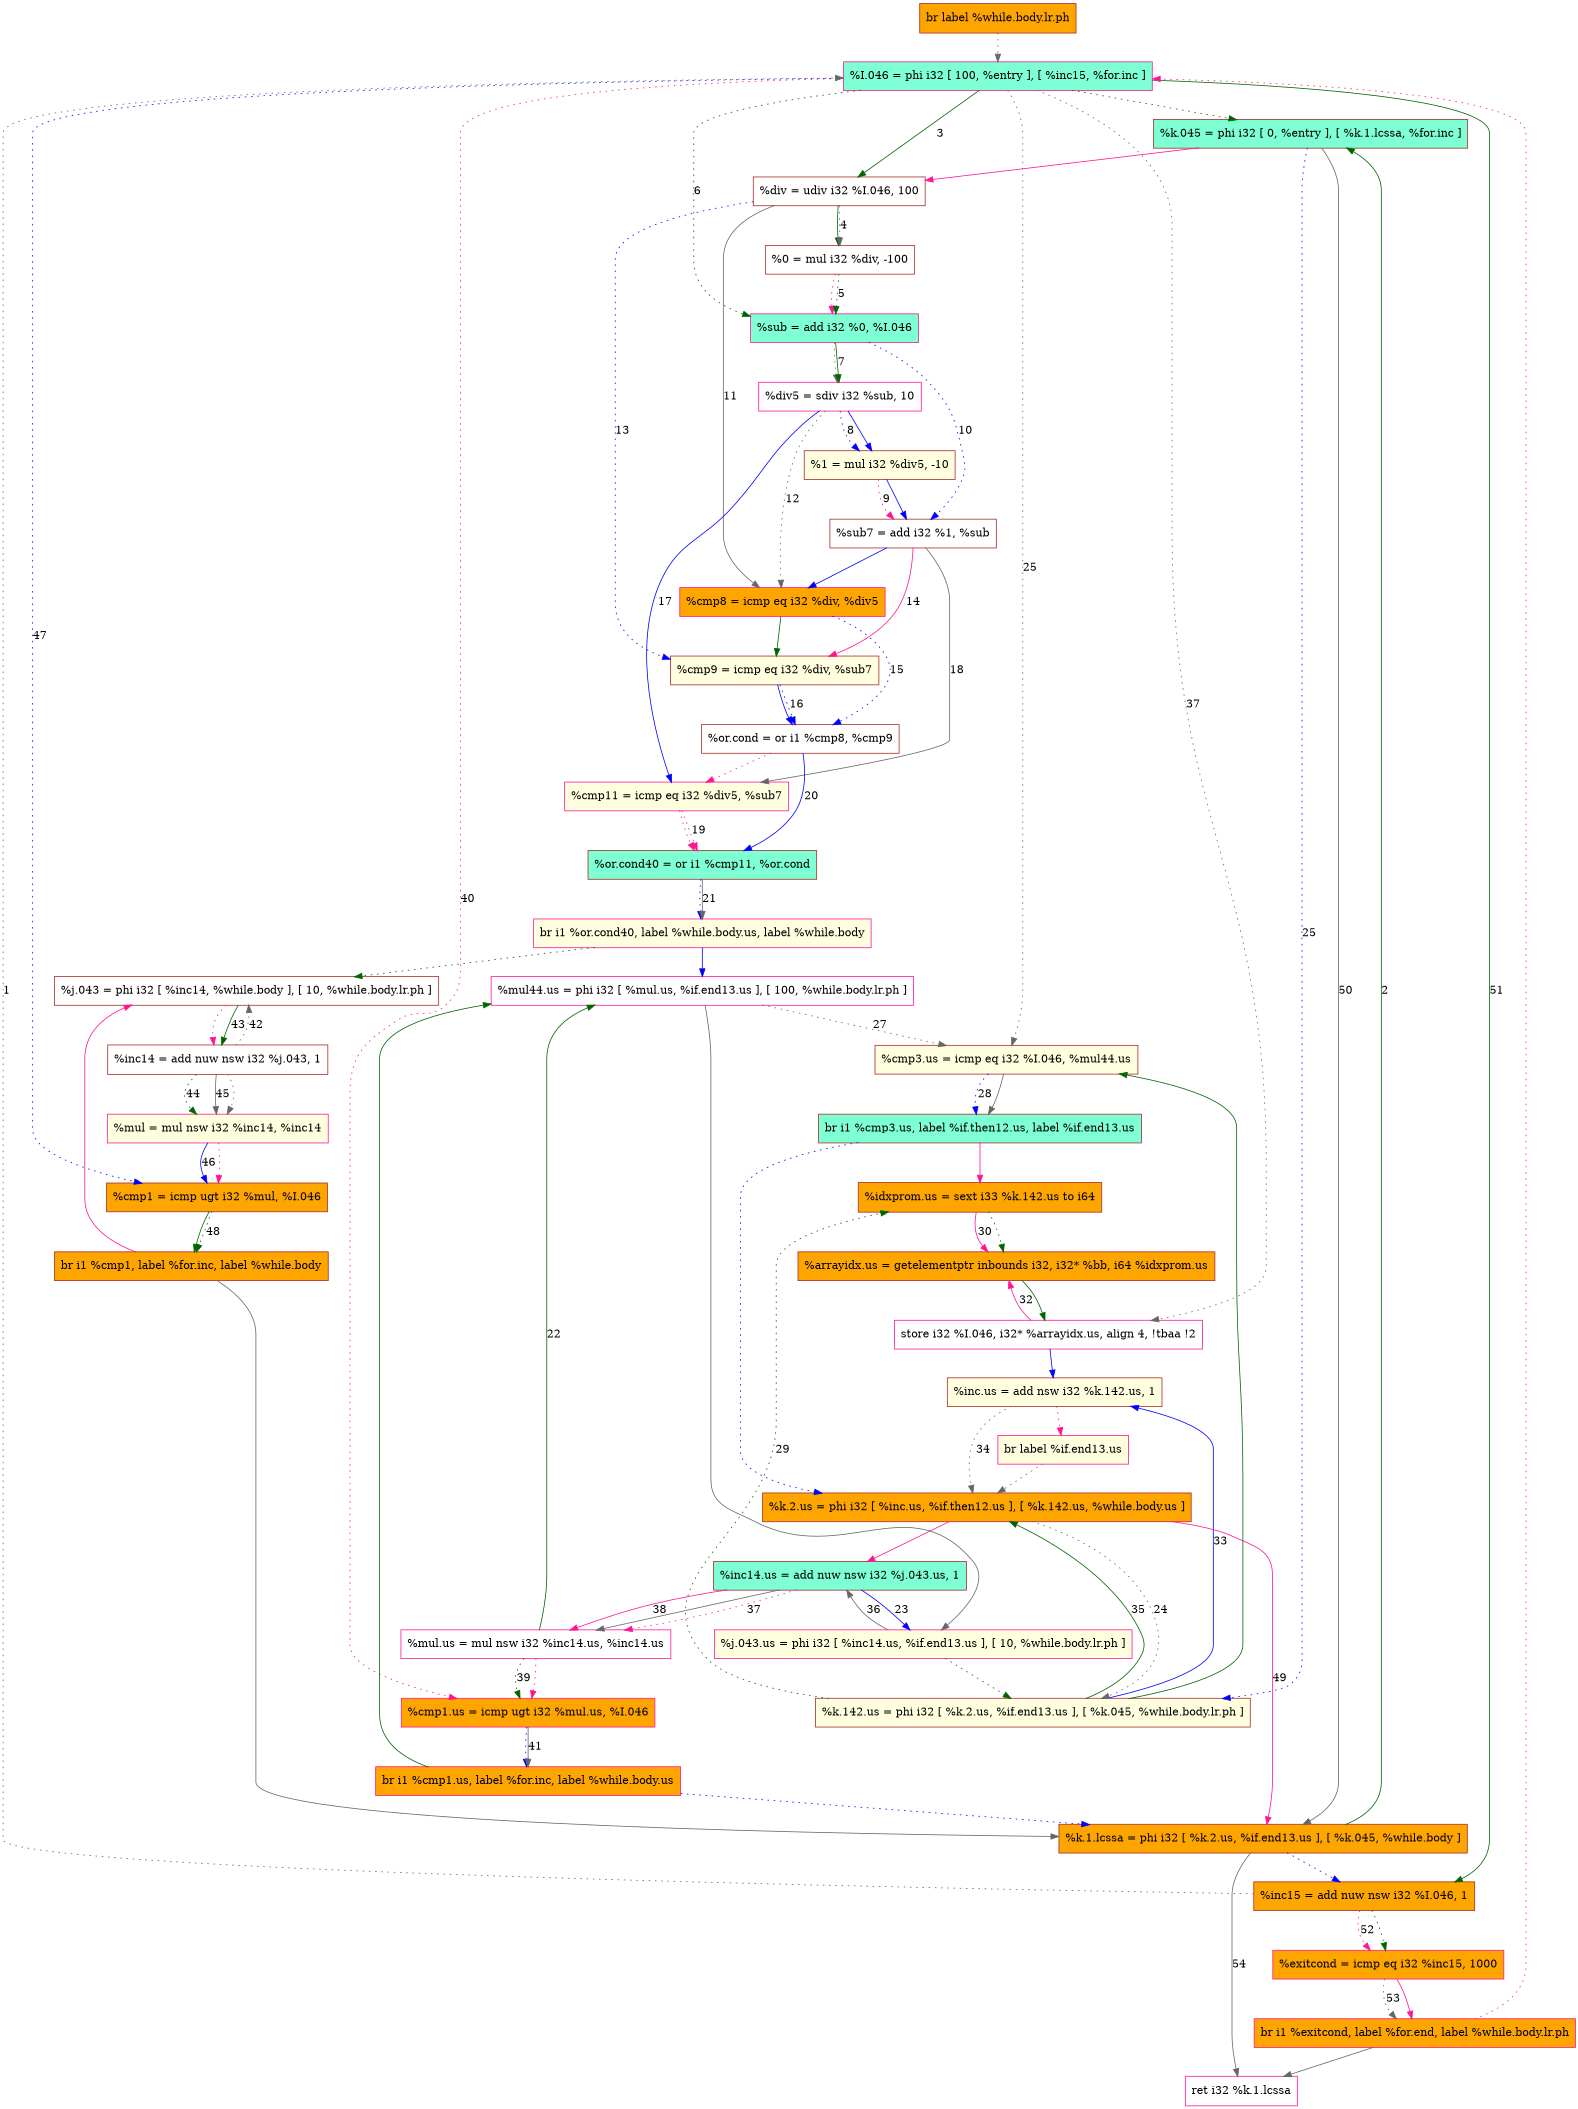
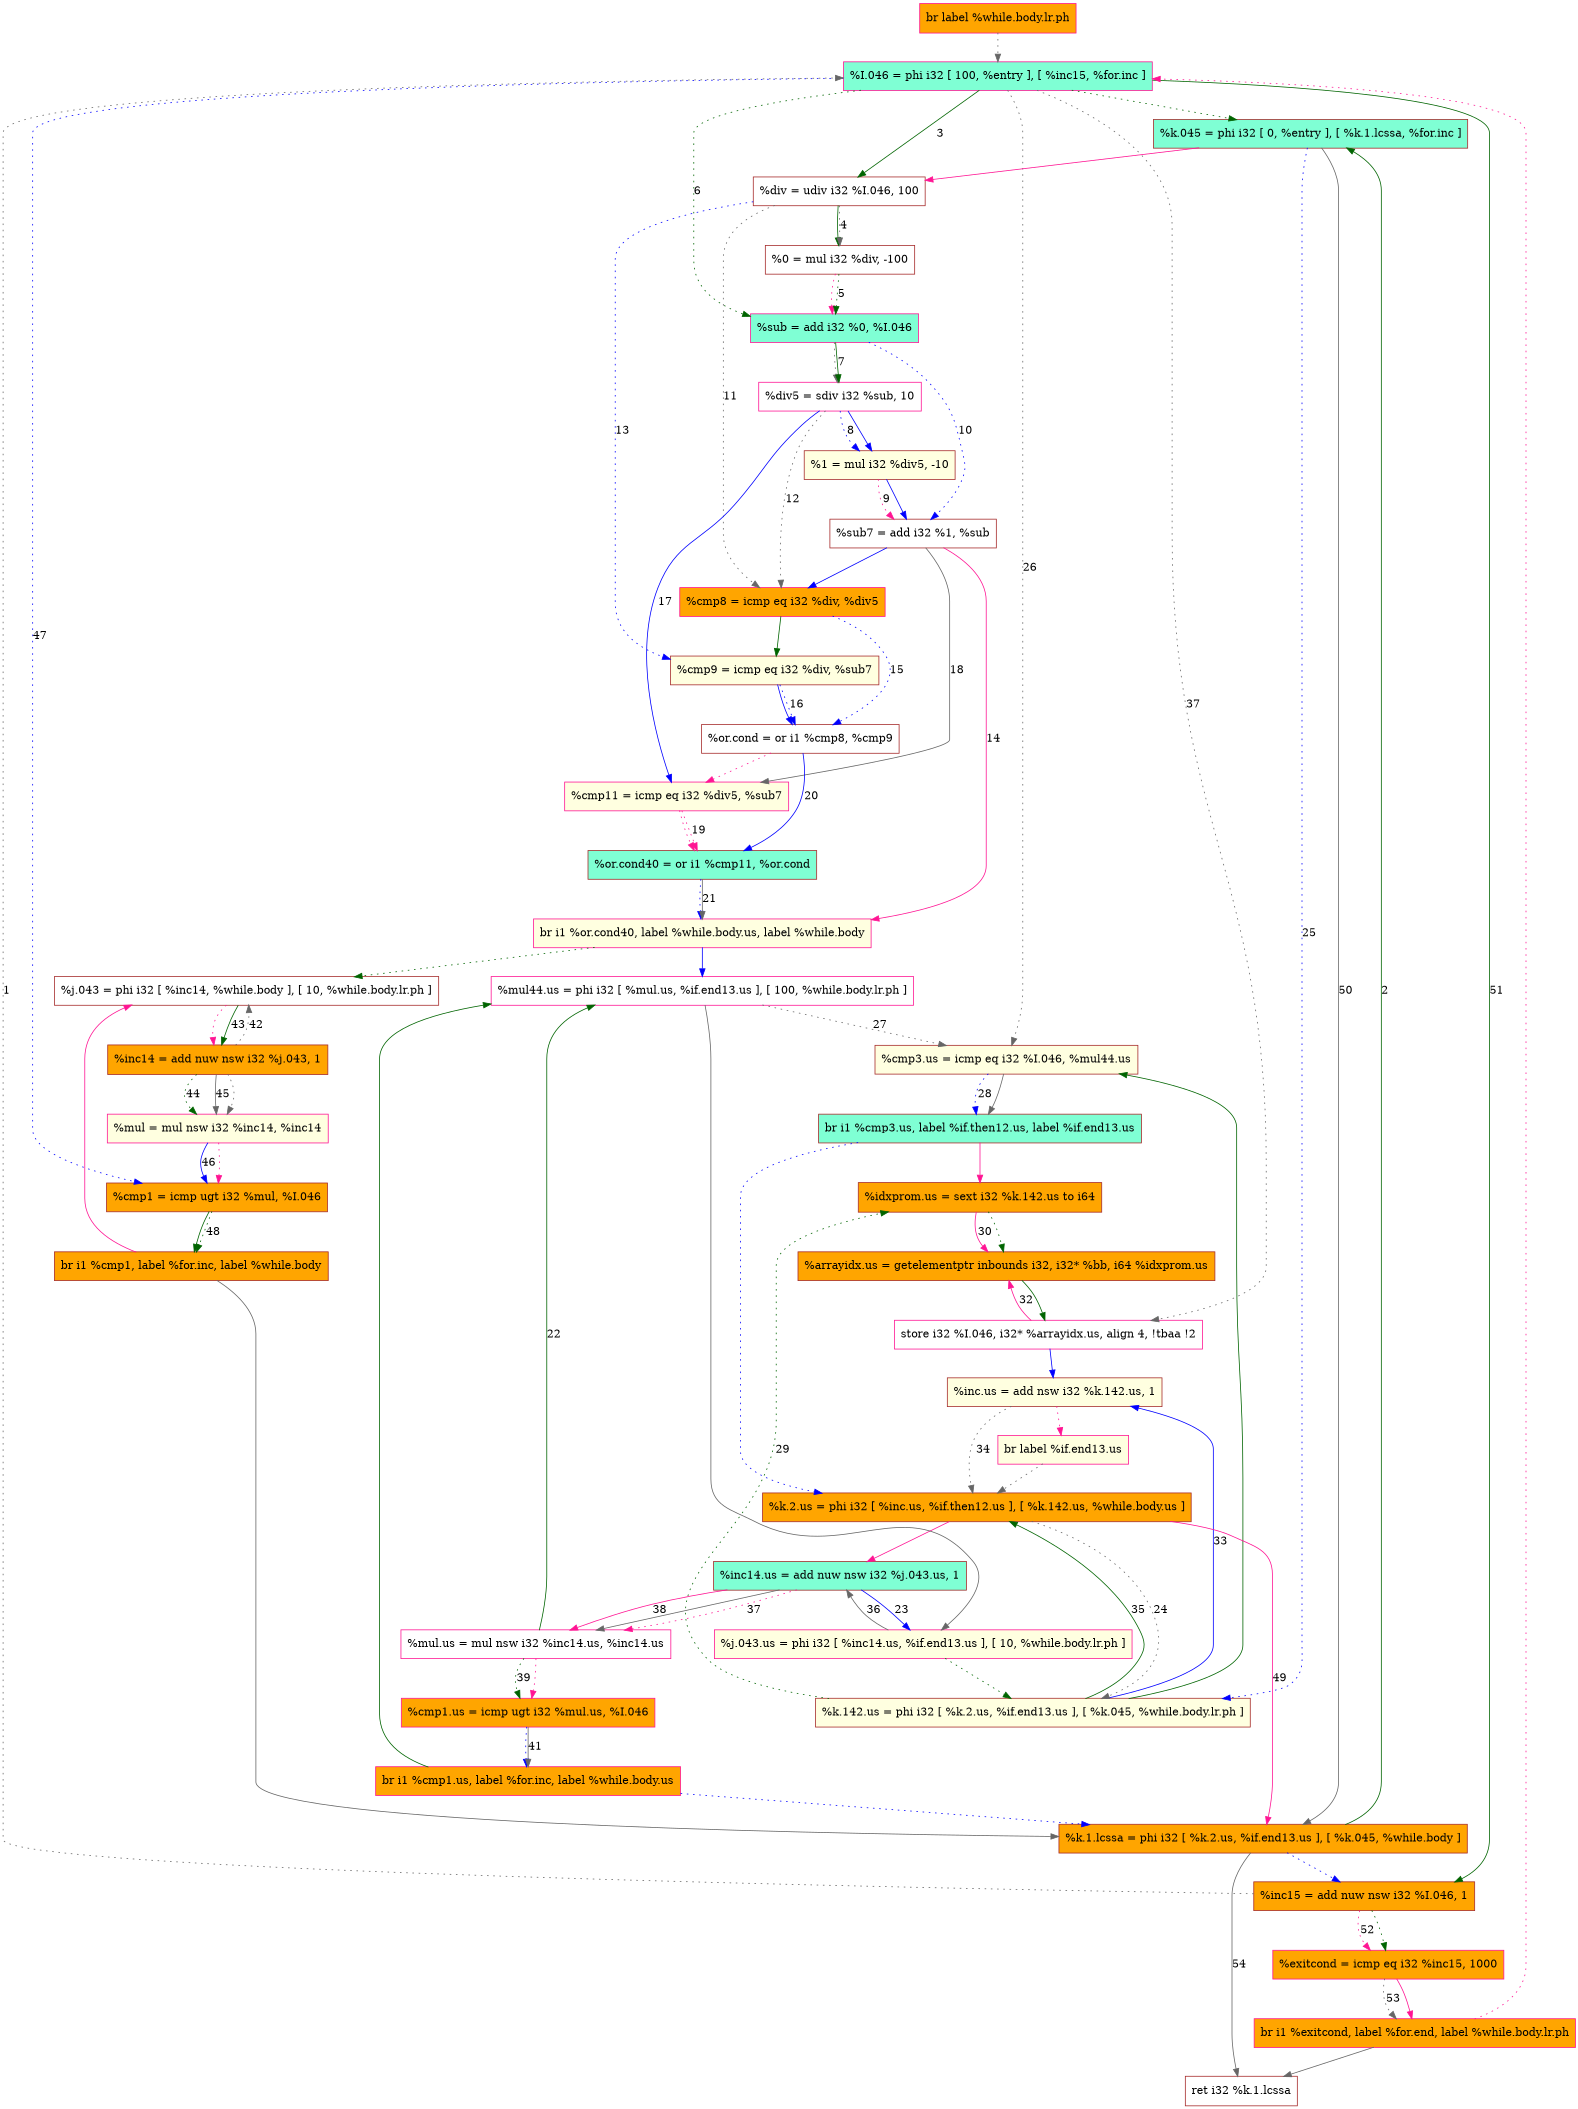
node "br label %while.body.lr.ph": color brown -> deeppink
edge "%div = udiv i32 %I.046, 100" -> "%cmp8 = icmp eq i32 %div, %div5": style solid -> dotted
edge "%I.046 = phi i32 [ 100, %entry ], [ %inc15, %for.inc ]" -> "%cmp3.us = icmp eq i32 %I.046, %mul44.us": label "25" -> "26"
edge "%sub7 = add i32 %1, %sub" -> "%cmp9 = icmp eq i32 %div, %sub7": now "%sub7 = add i32 %1, %sub" -> "br i1 %or.cond40, label %while.body.us, label %while.body"
edge "%I.046 = phi i32 [ 100, %entry ], [ %inc15, %for.inc ]" -> "%cmp1.us = icmp ugt i32 %mul.us, %I.046": removed, label "40"
node "%inc14 = add nuw nsw i32 %j.043, 1": fillcolor white -> orange
node "%idxprom.us = sext i33 %k.142.us to i64": label "%idxprom.us = sext i33 %k.142.us to i64" -> "%idxprom.us = sext i32 %k.142.us to i64"
node "ret i32 %k.1.lcssa": color deeppink -> brown
